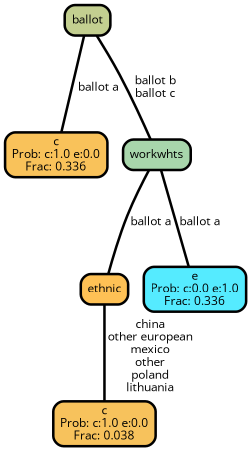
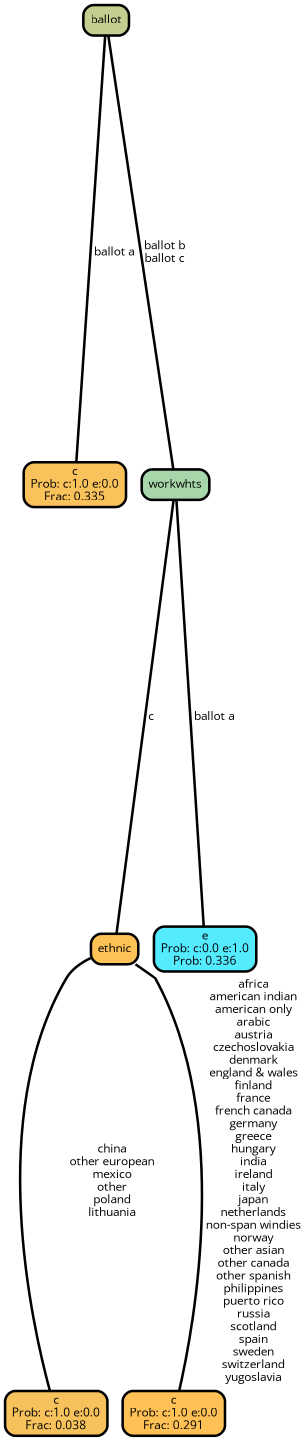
node "c Prob: c:1.0 e:0.0 Frac: 0.336": label "c Prob: c:1.0 e:0.0 Frac: 0.336" -> "c Prob: c:1.0 e:0.0 Frac: 0.335"
edge "workwhts" -- "ethnic": label " ballot a" -> " c"
node "e Prob: c:0.0 e:1.0 Frac: 0.336": label "e Prob: c:0.0 e:1.0 Frac: 0.336" -> "e Prob: c:0.0 e:1.0 Prob: 0.336"
node "c Prob: c:1.0 e:0.0 Frac: 0.291": added
